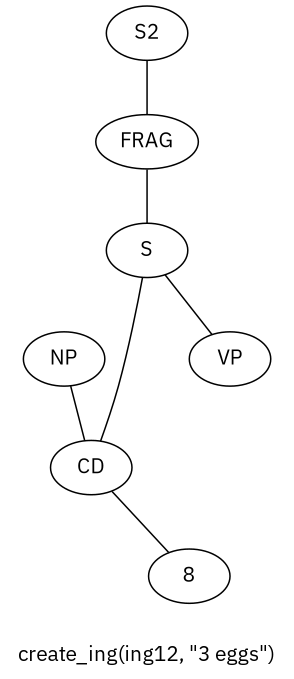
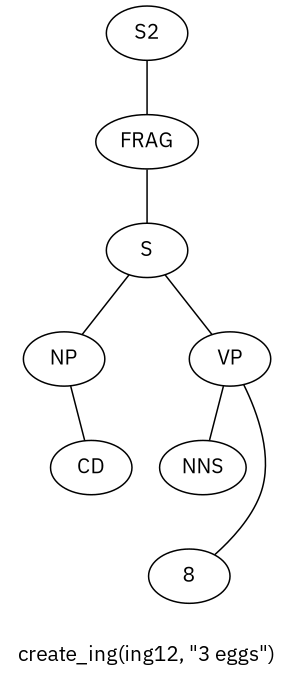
edge "S" -- "CD": now "S" -- "NP"
node "NNS": added
edge "CD" -- "8": now "VP" -- "8"
